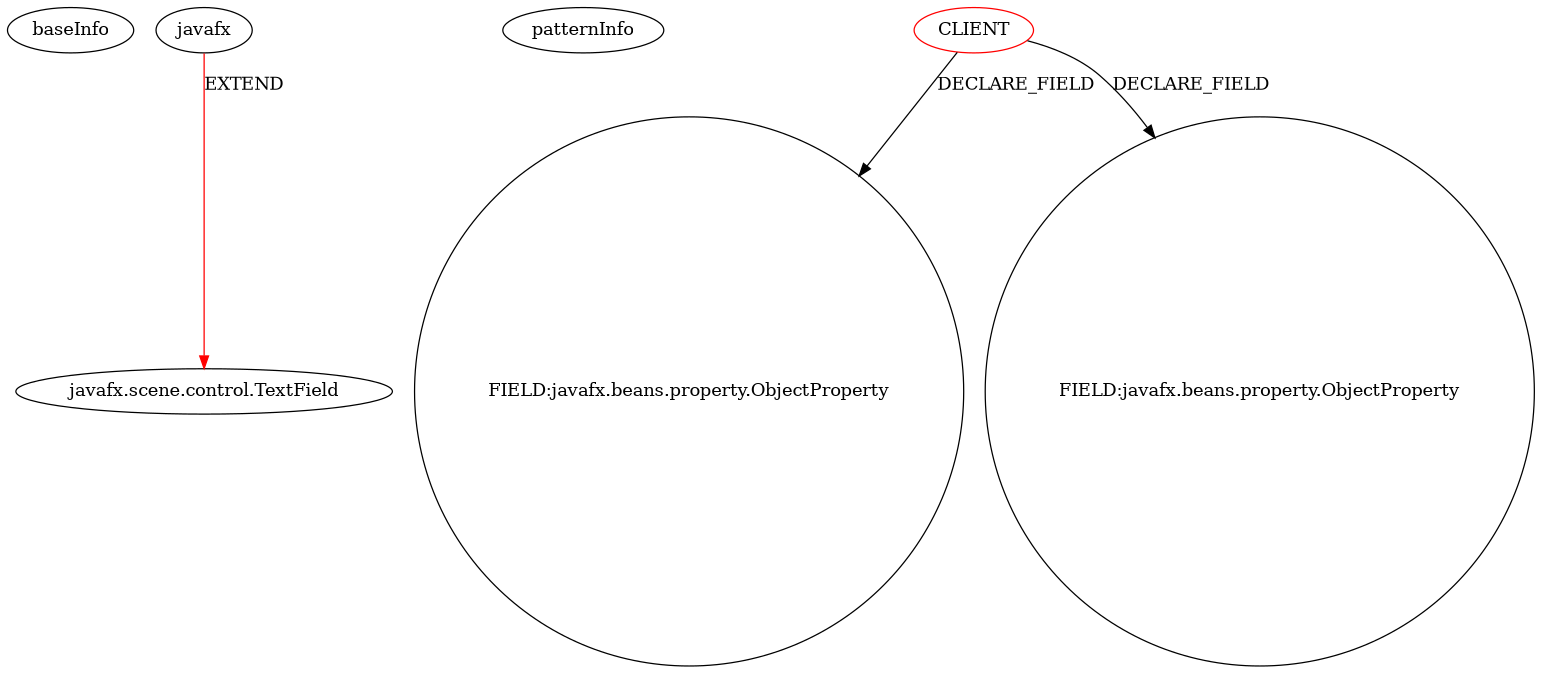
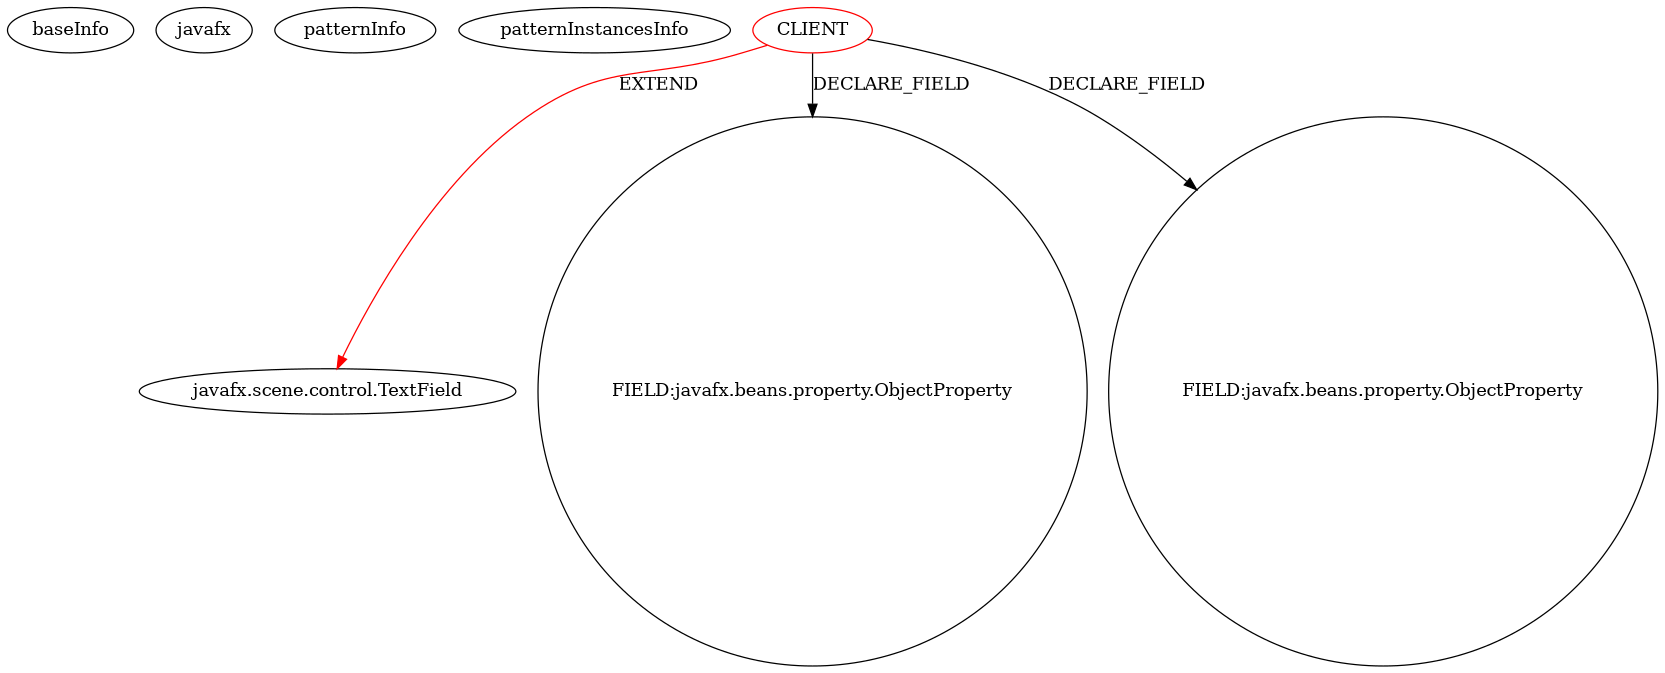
node "patternInstancesInfo": added
edge "javafx" -> "javafx.scene.control.TextField": now "CLIENT" -> "javafx.scene.control.TextField"
